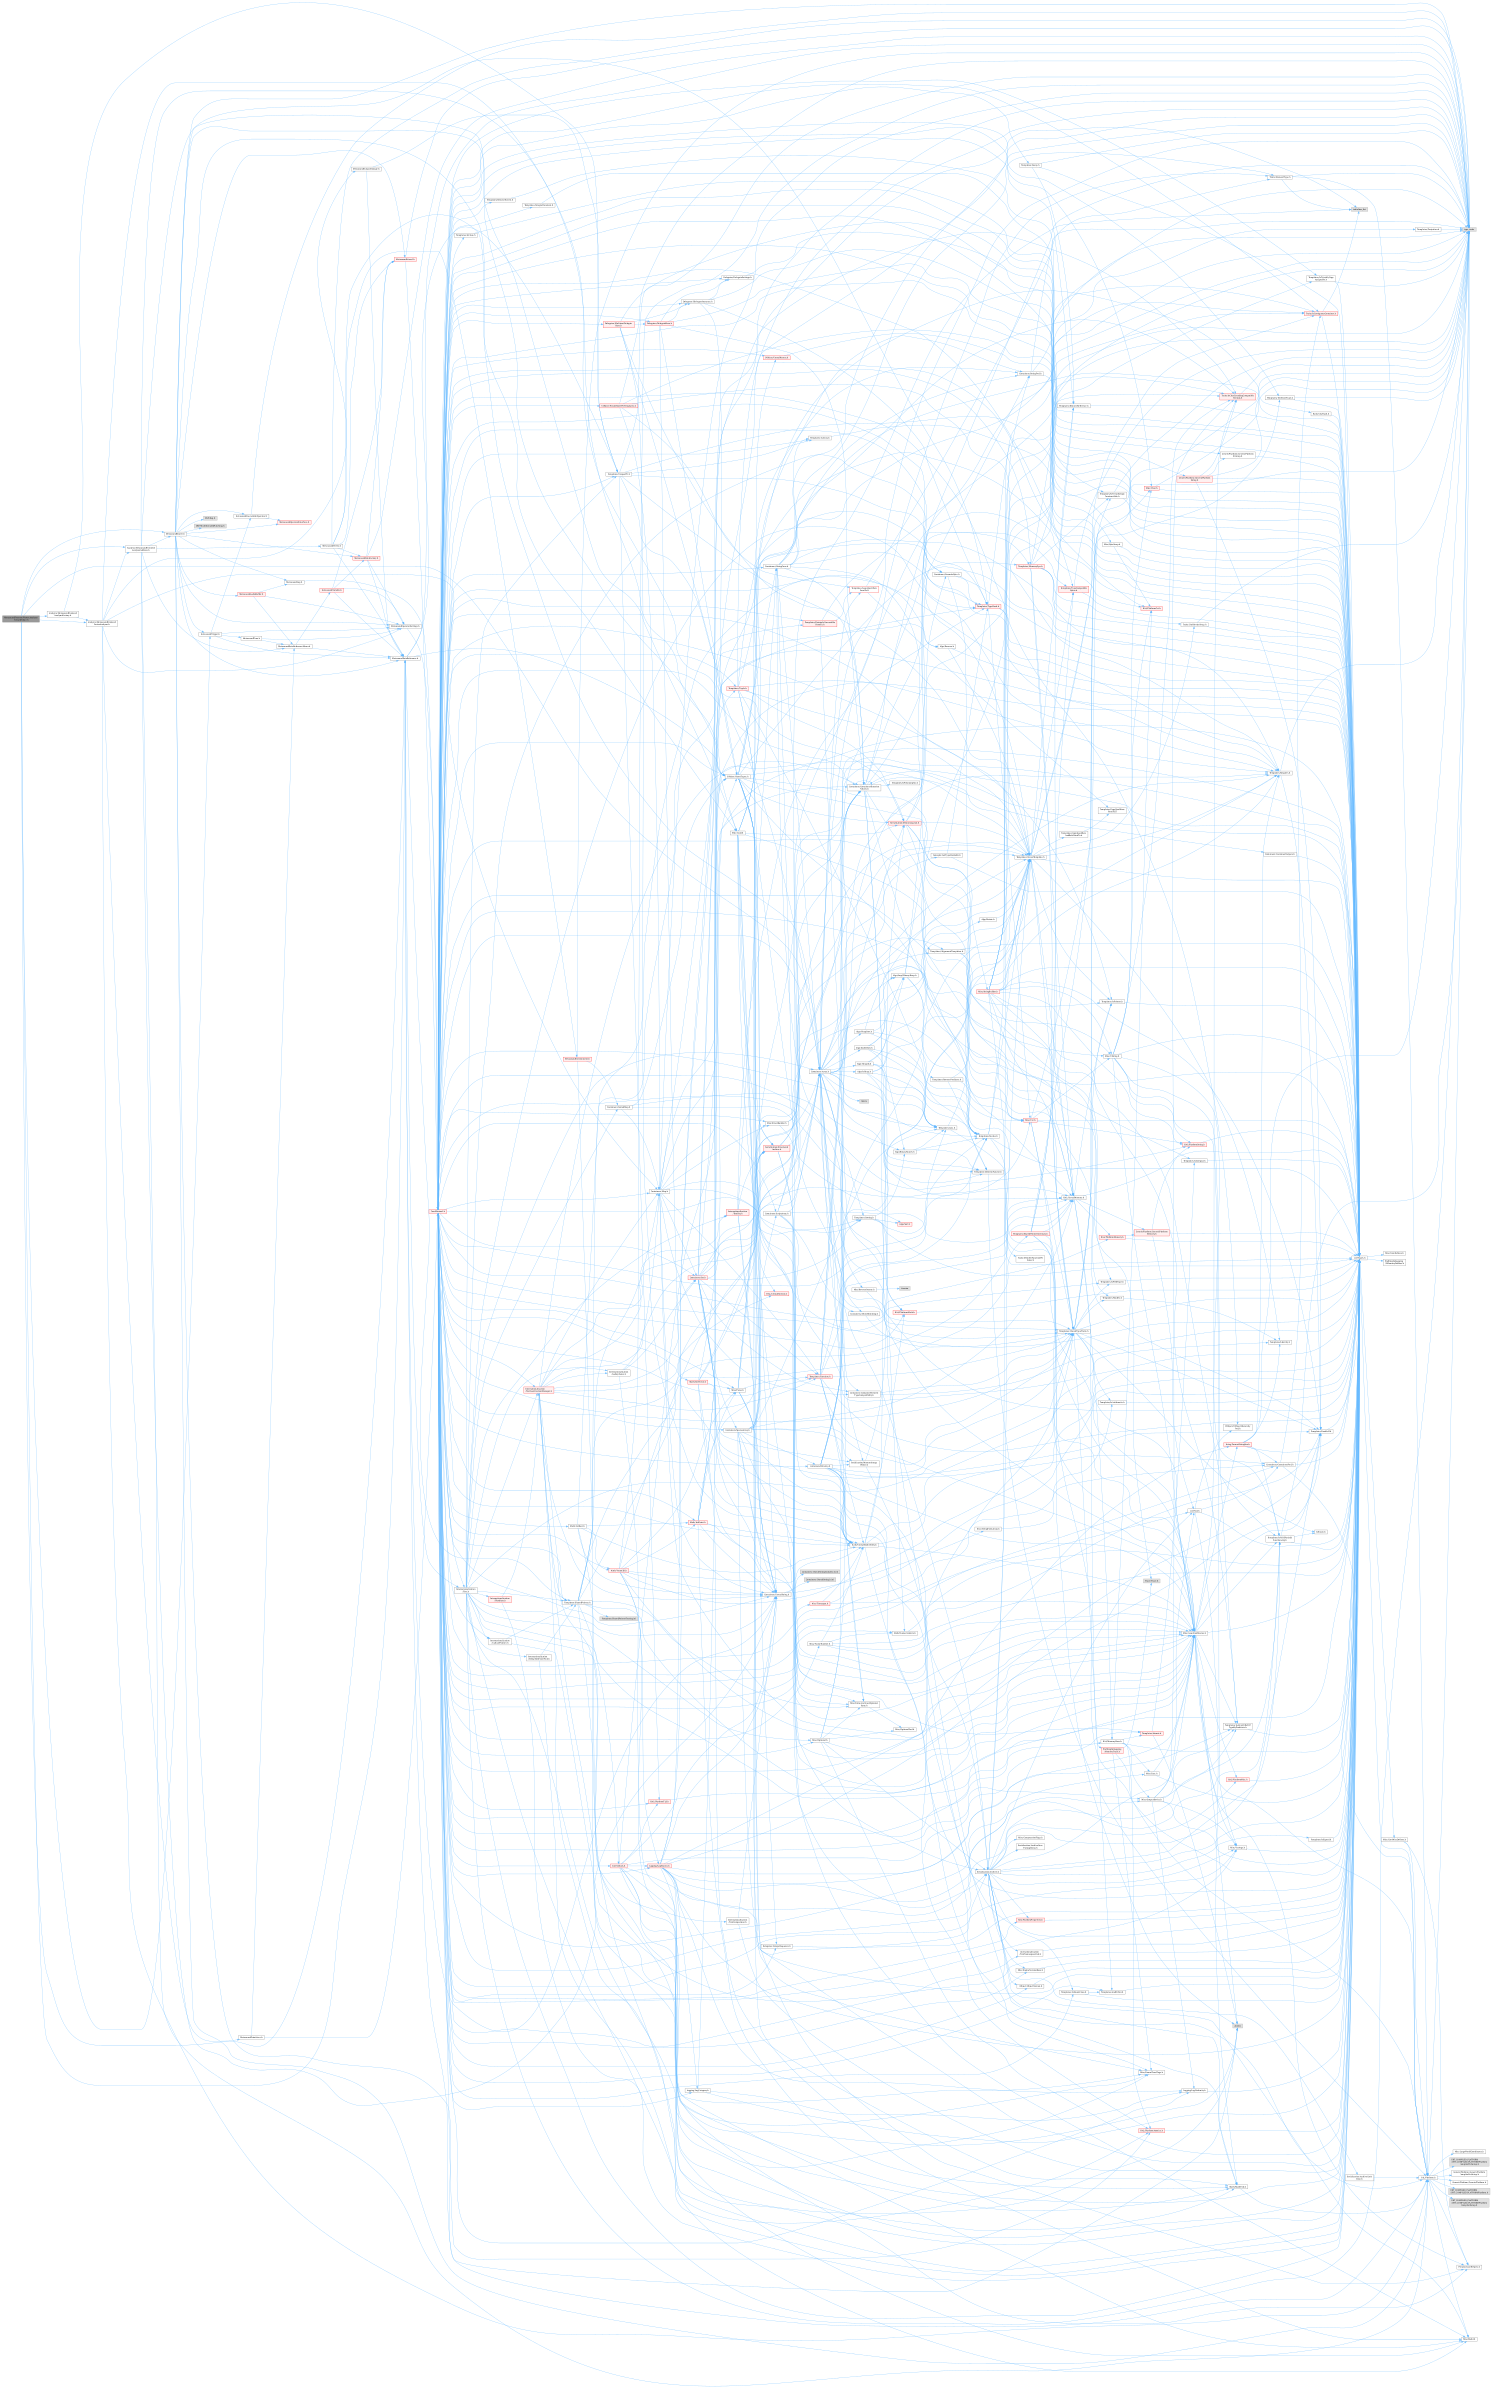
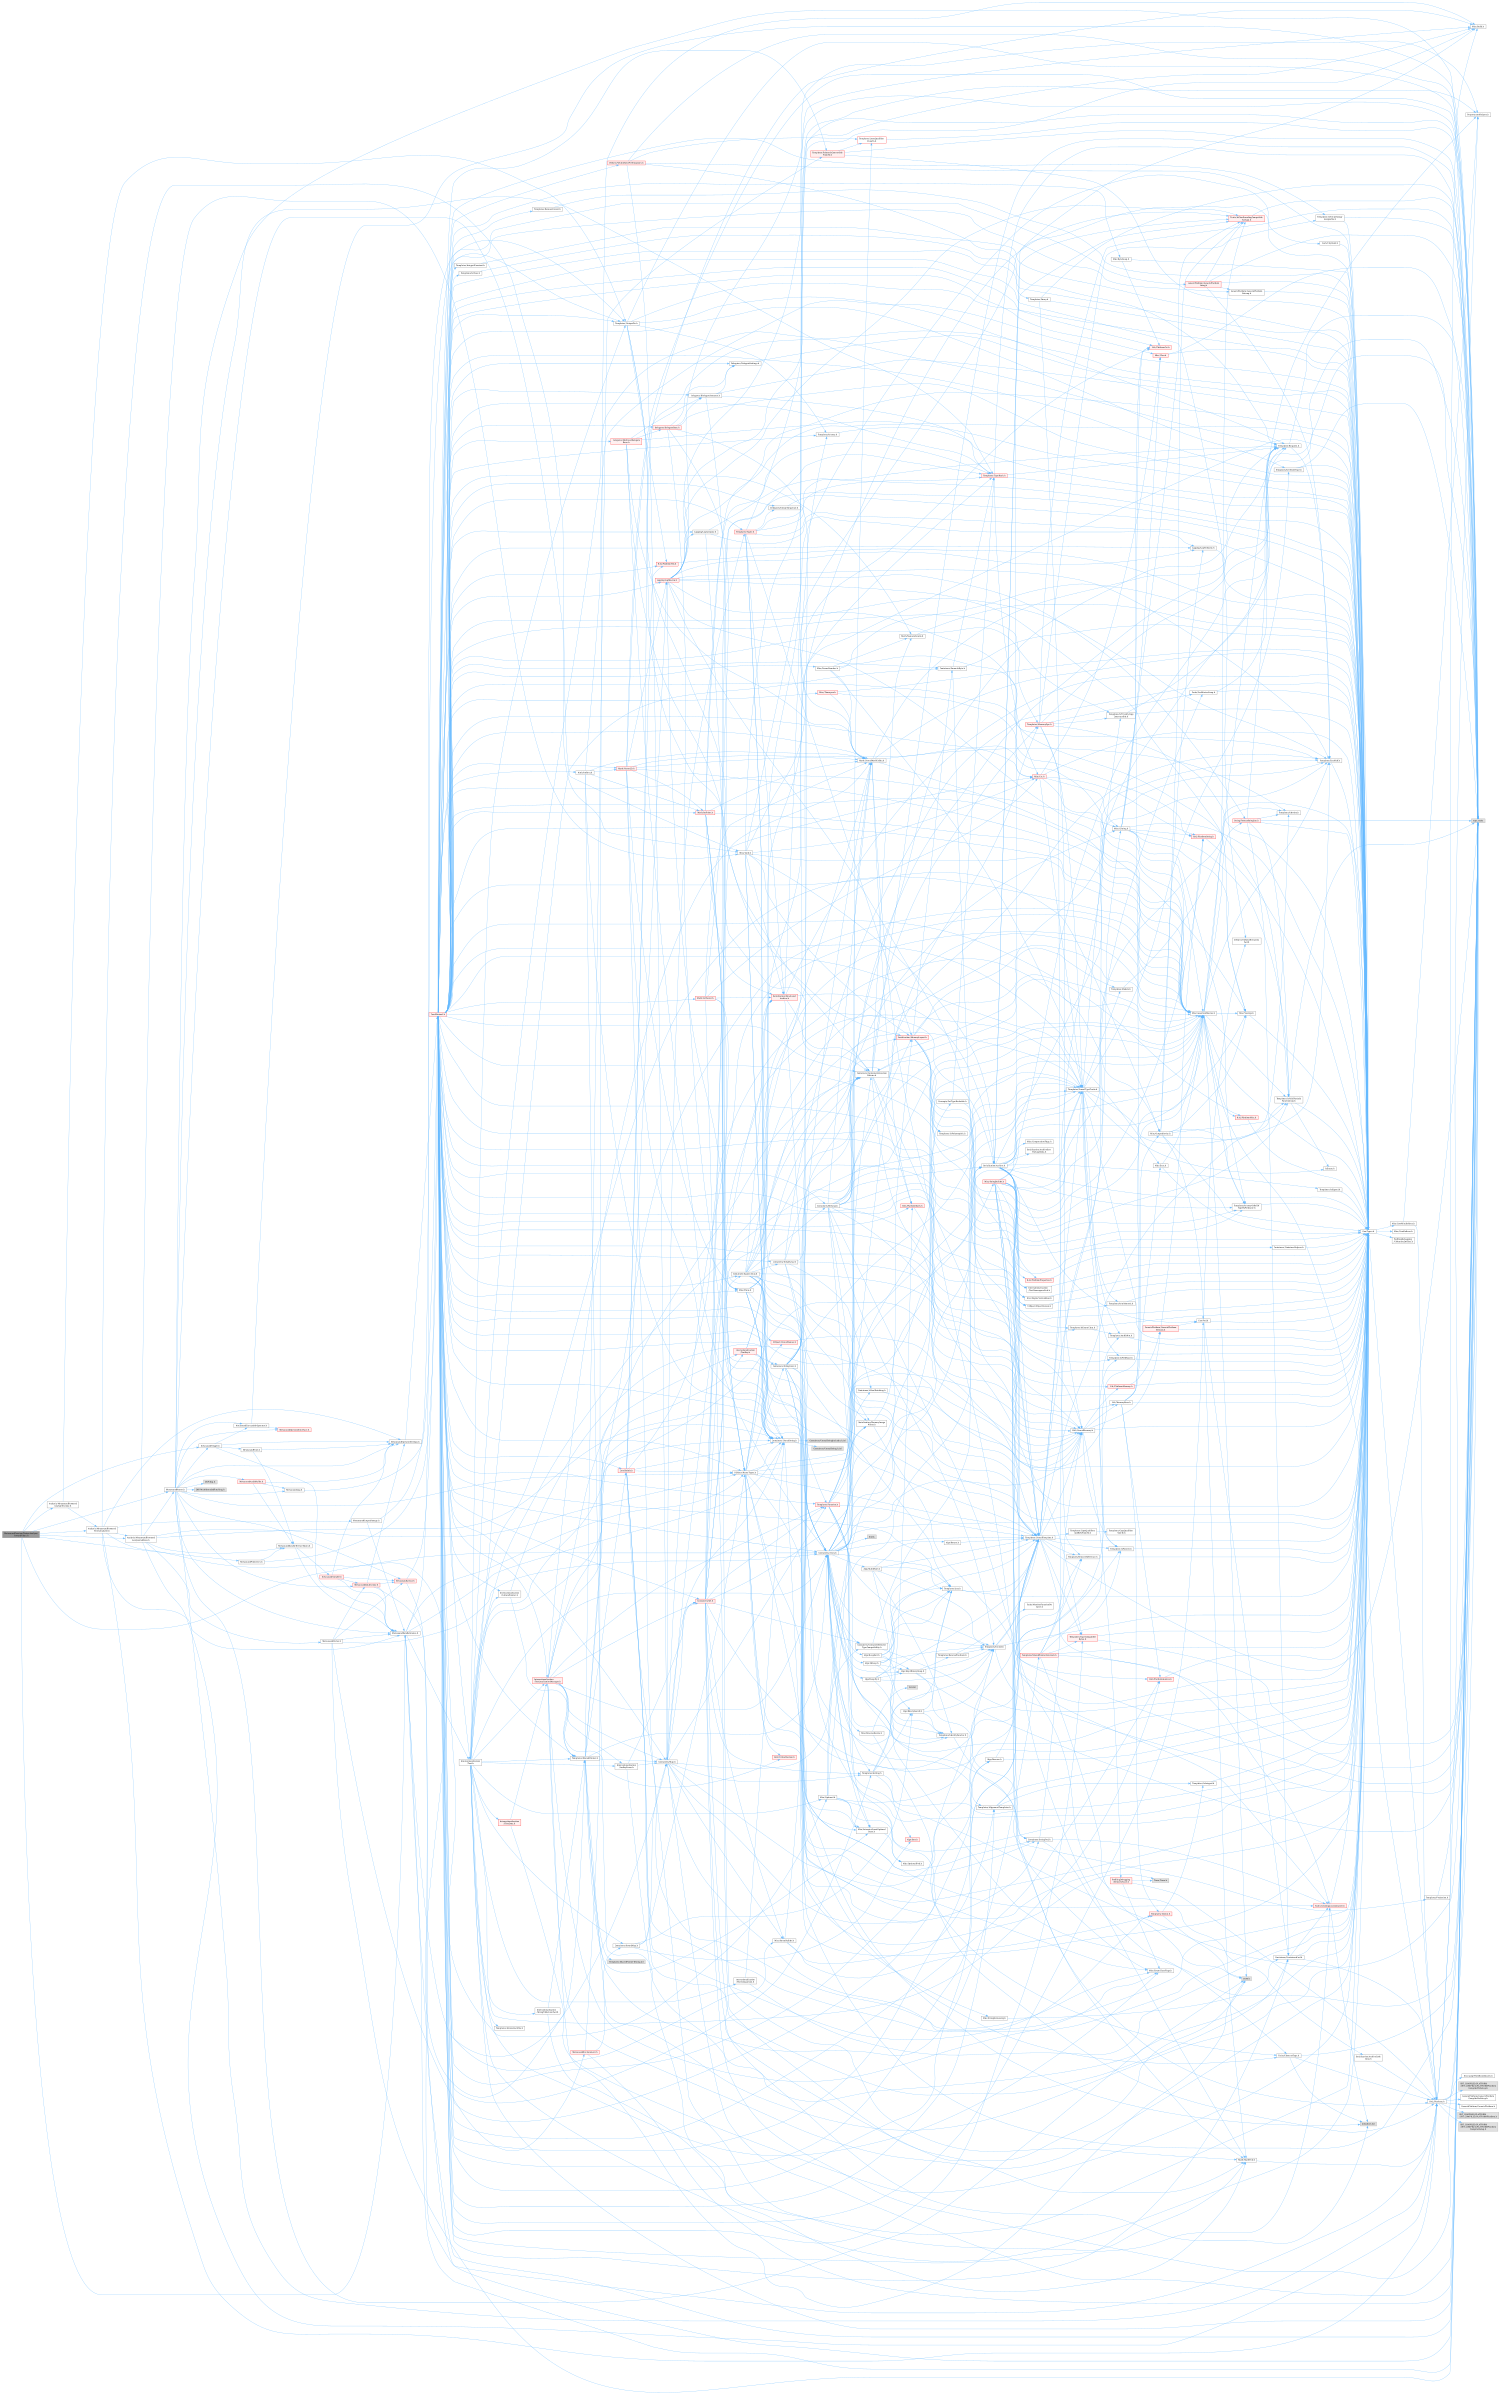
edge "Templates/LosesQualifiers FromTo.h" -> "Templates/CopyQualifiers FromTo.h": removed
edge "Serialization/MemoryLayout.h" -> "Templates/IsPolymorphic.h": added
edge "Templates/ReversePredicate.h" -> "Templates/IdentityFunctor.h": now "Algo/StableSort.h" -> "Templates/IdentityFunctor.h"
node "Templates/IsConstructible.h": added
